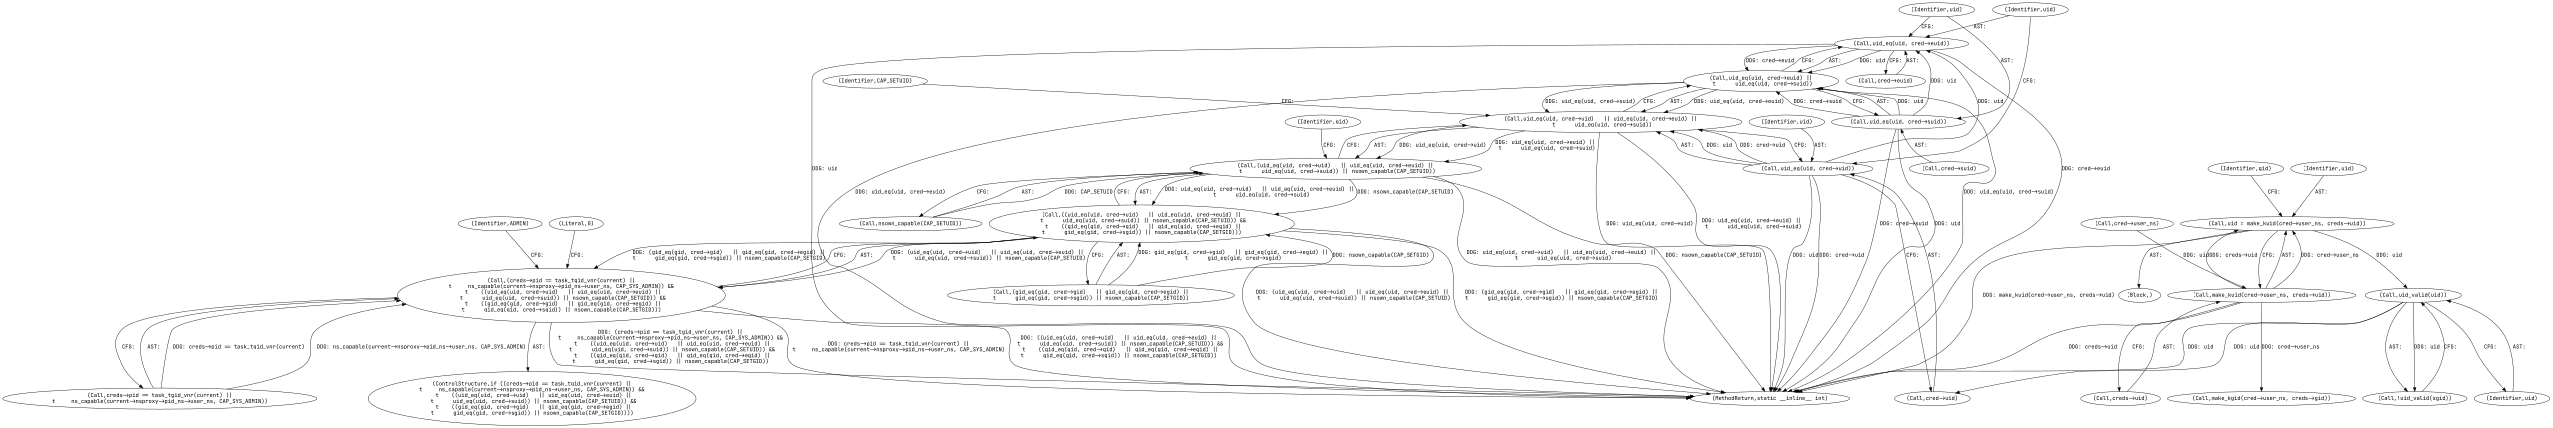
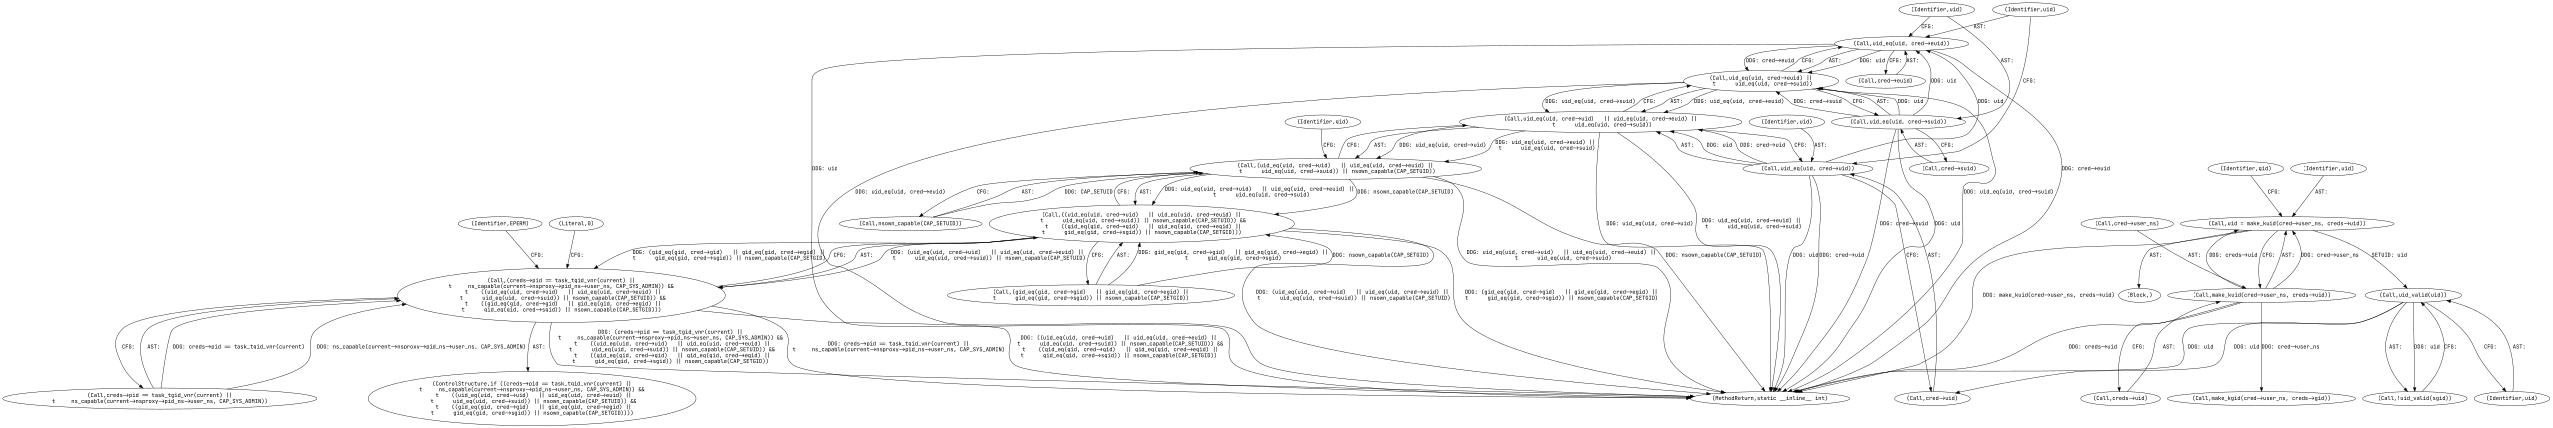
node "(Identifier,CAP_SETUID)": removed
edge "(Call,uid_eq(uid, cred->suid))" -> "(Call,cred->suid)": added, label "CFG:"
node "(Identifier,ADMIN)": label "(Identifier,ADMIN)" -> "(Identifier,EPERM)"
edge "(Call,cred->user_ns)" -> "(Call,make_kuid(cred->user_ns, creds->uid))": label "DDG: uid" -> "AST: "
edge "(Call,uid = make_kuid(cred->user_ns, creds->uid))" -> "(Call,uid_valid(uid))": label "DDG: uid" -> "SETUID: uid"
